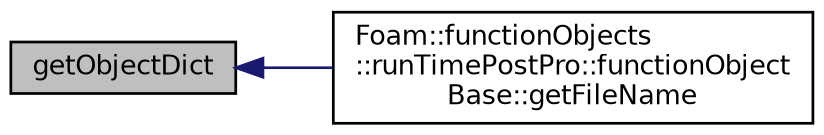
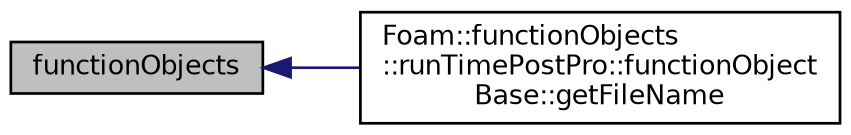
node "getObjectDict": label "getObjectDict" -> "functionObjects"
